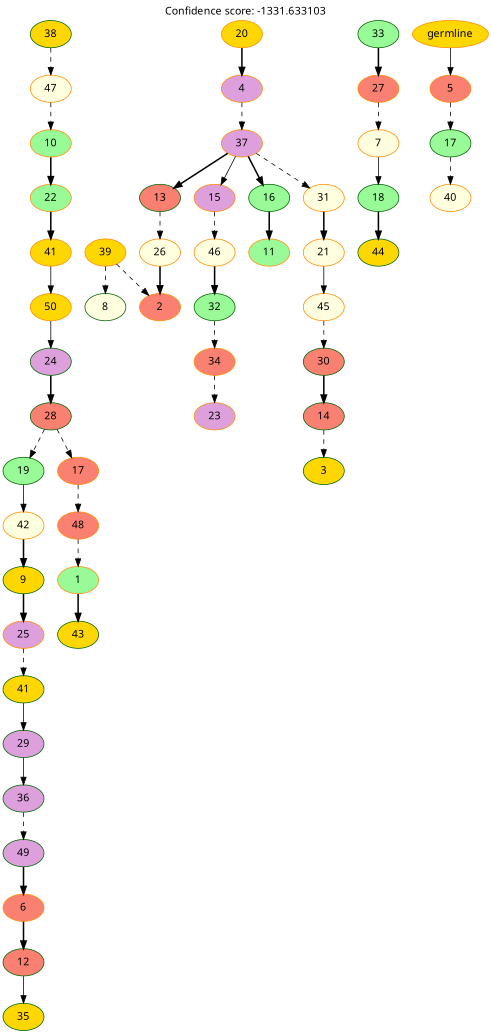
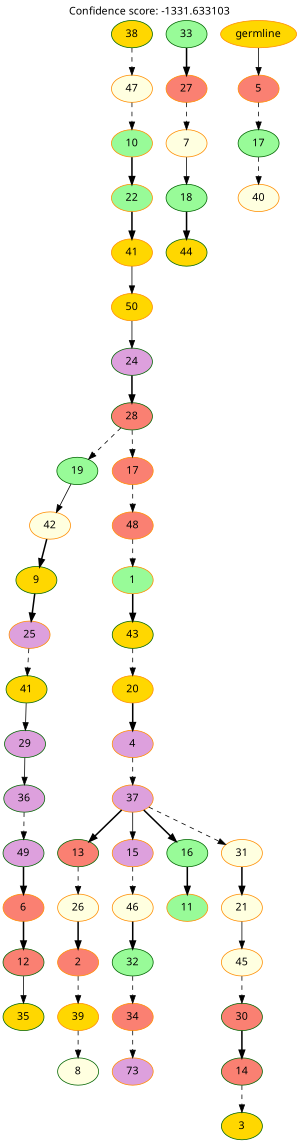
edge "39" -> "2": reversed
node "23": label "23" -> "73"
edge "43" -> "20": added
